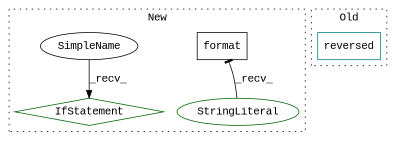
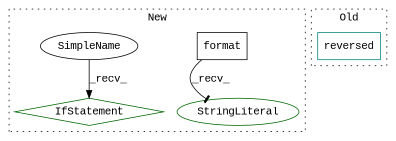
edge "StringLiteral" -> "format": reversed
